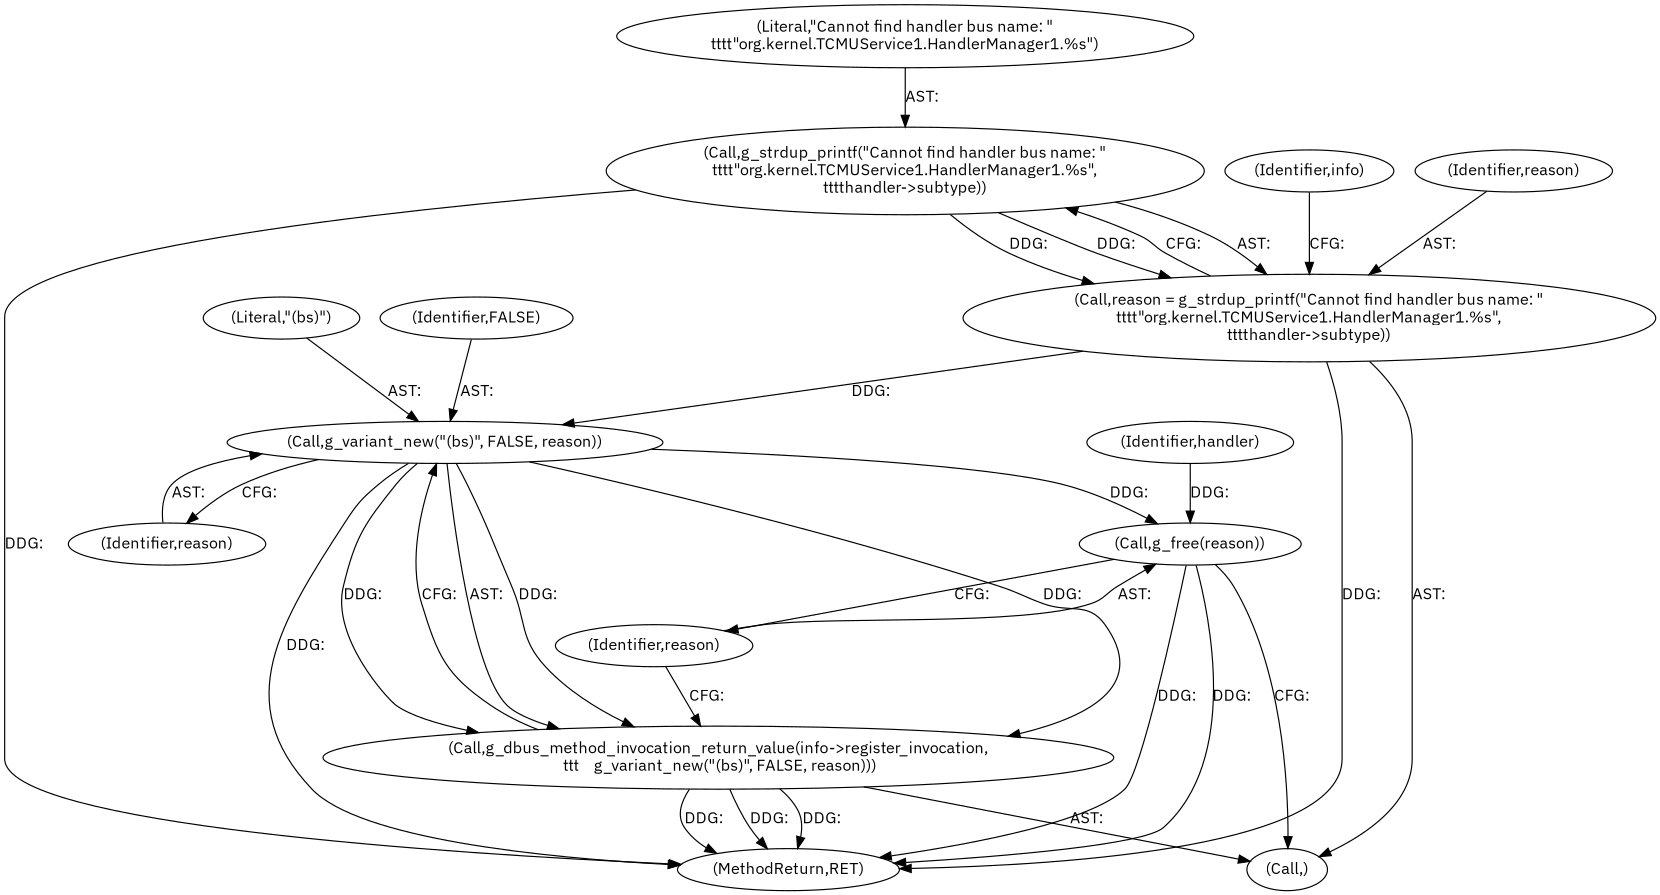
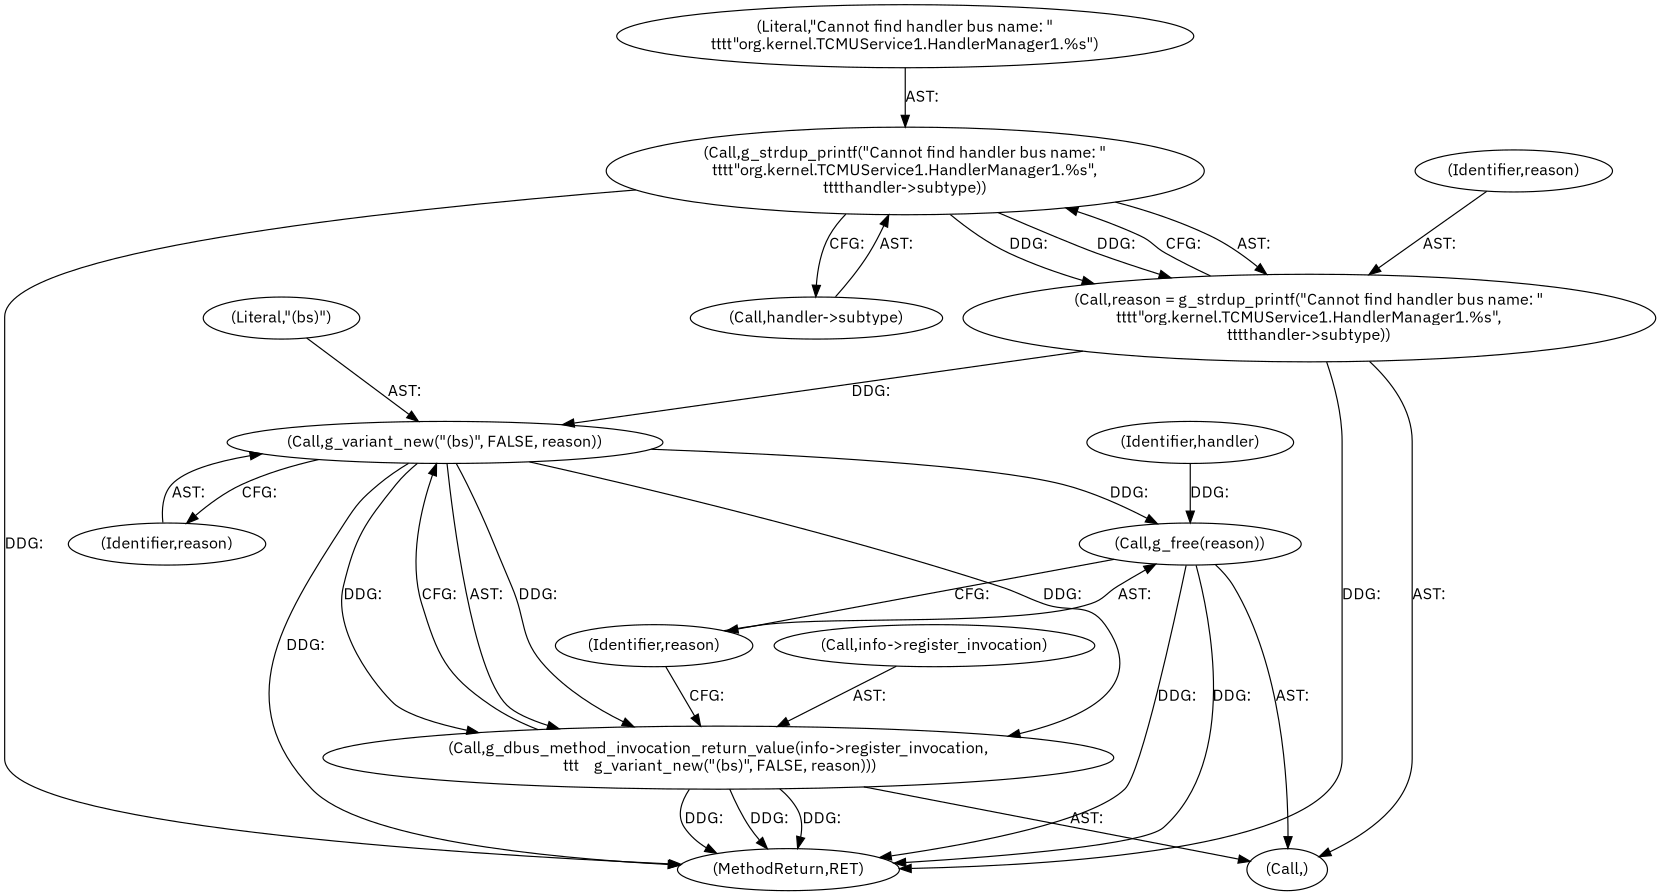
node "(Identifier,info)": removed
node "(Identifier,FALSE)": removed
node "(Call,handler->subtype)": added
node "(Call,info->register_invocation)": added
edge "(Call,g_free(reason))" -> "(Call,)": label "CFG: " -> "AST: "
